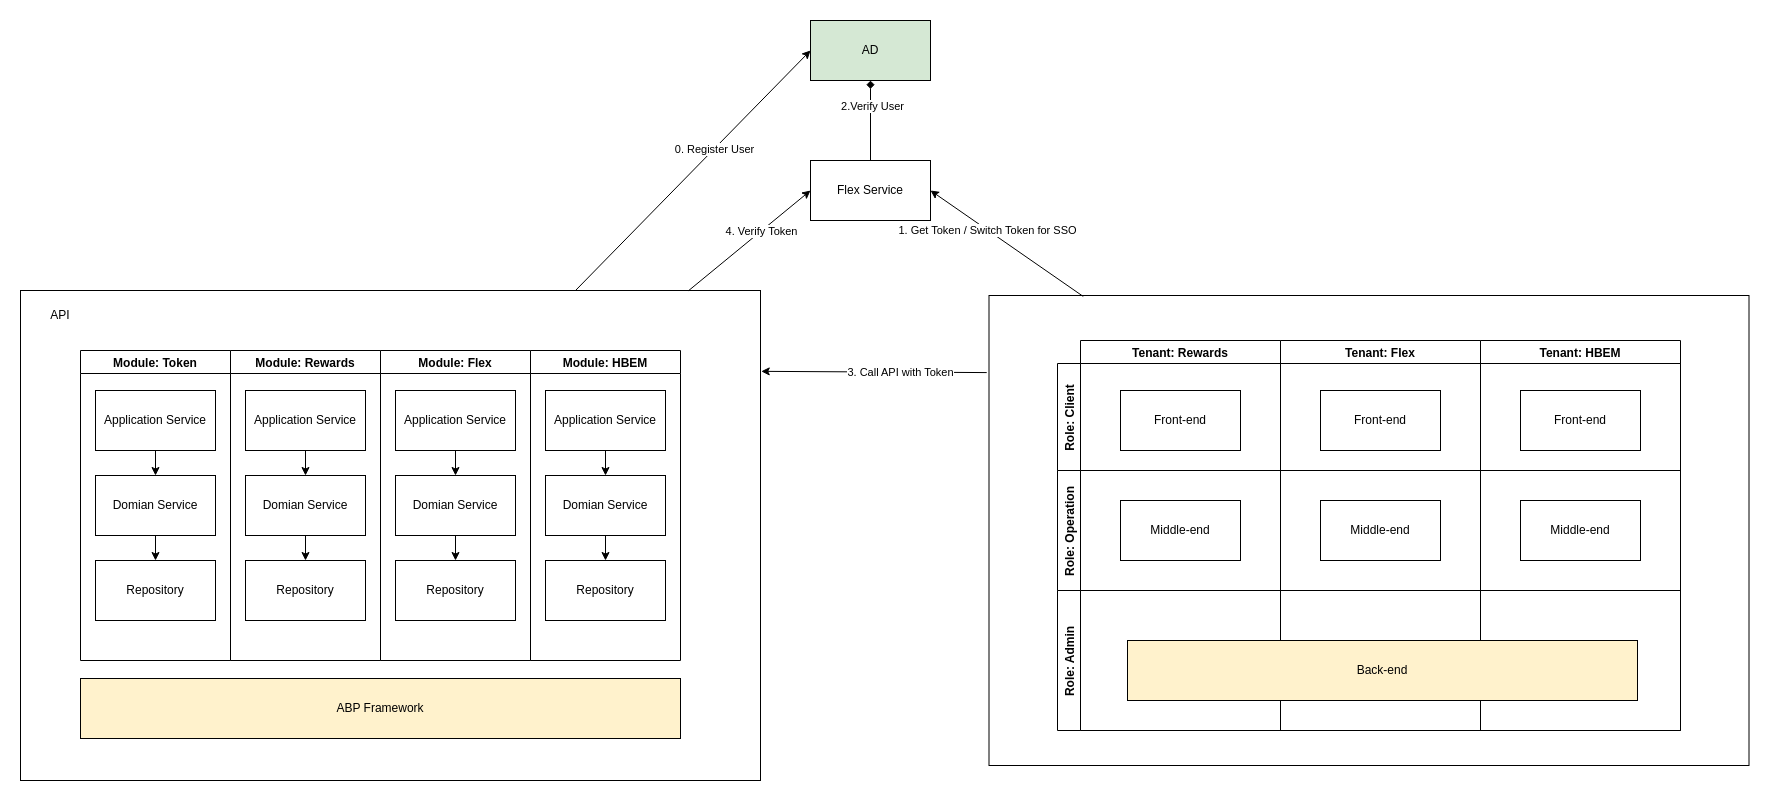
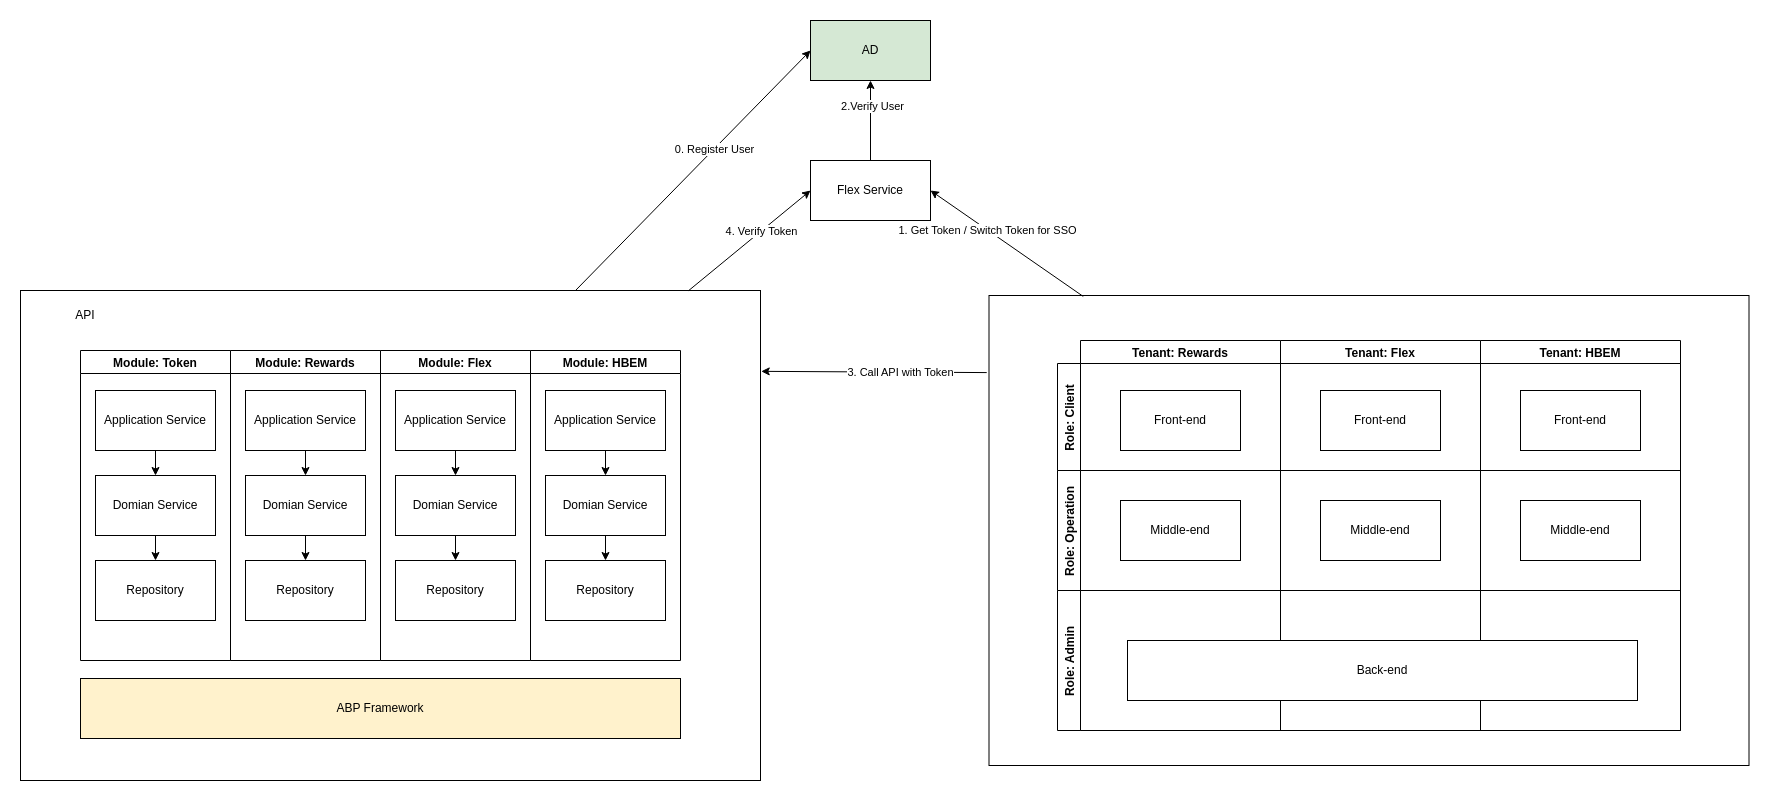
edge "Flex Service" -> "AD": arrowhead diamond -> classic
node "API": moved (61, 316) -> (86, 316)
node "Back-end": fillcolor #fff2cc -> #ffffff
